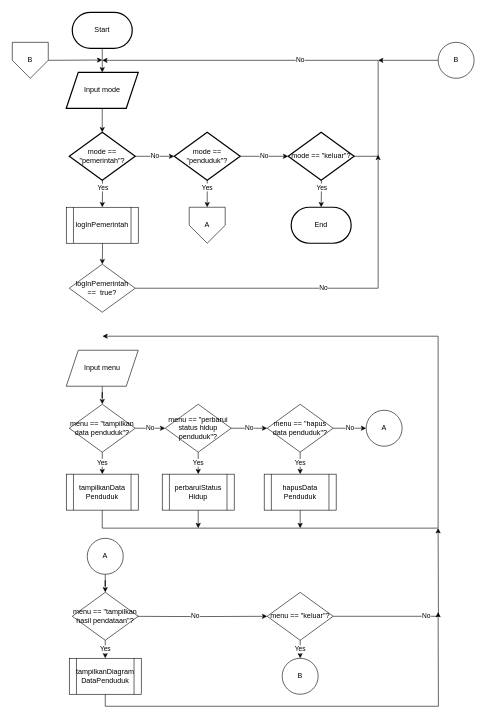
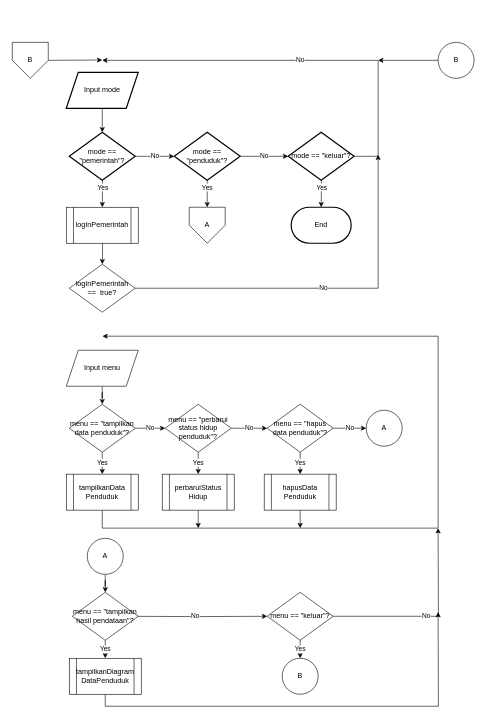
node "Start": removed
edge "Start" -> "Input mode": removed
